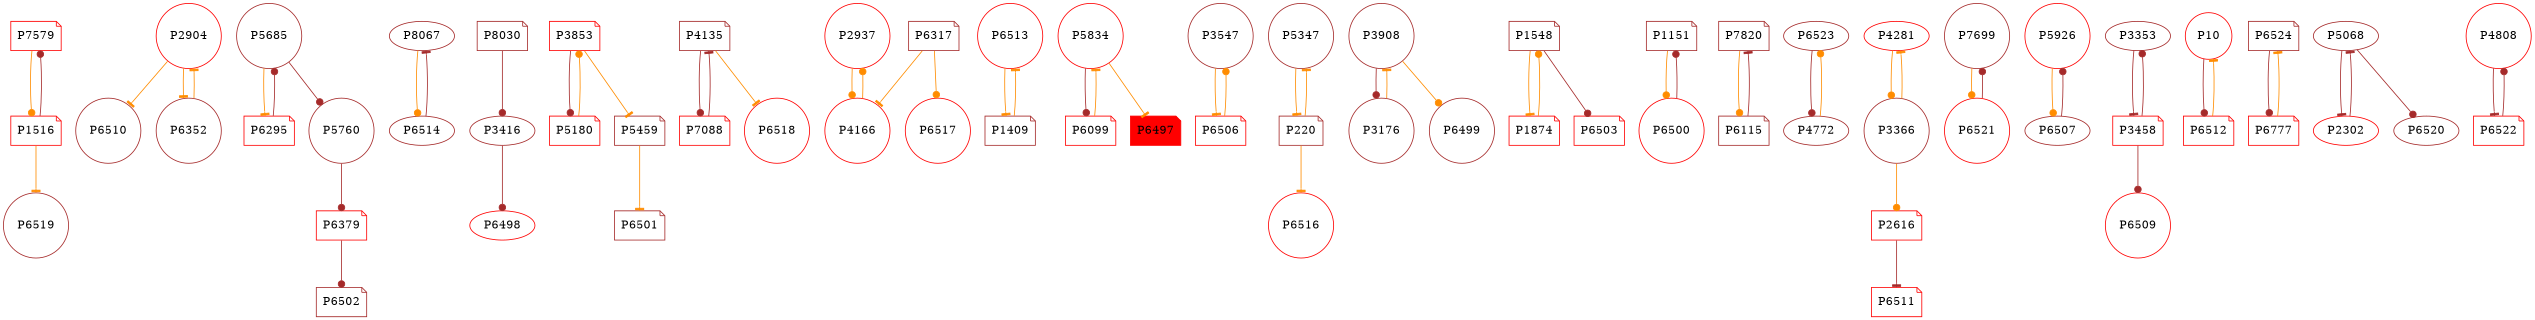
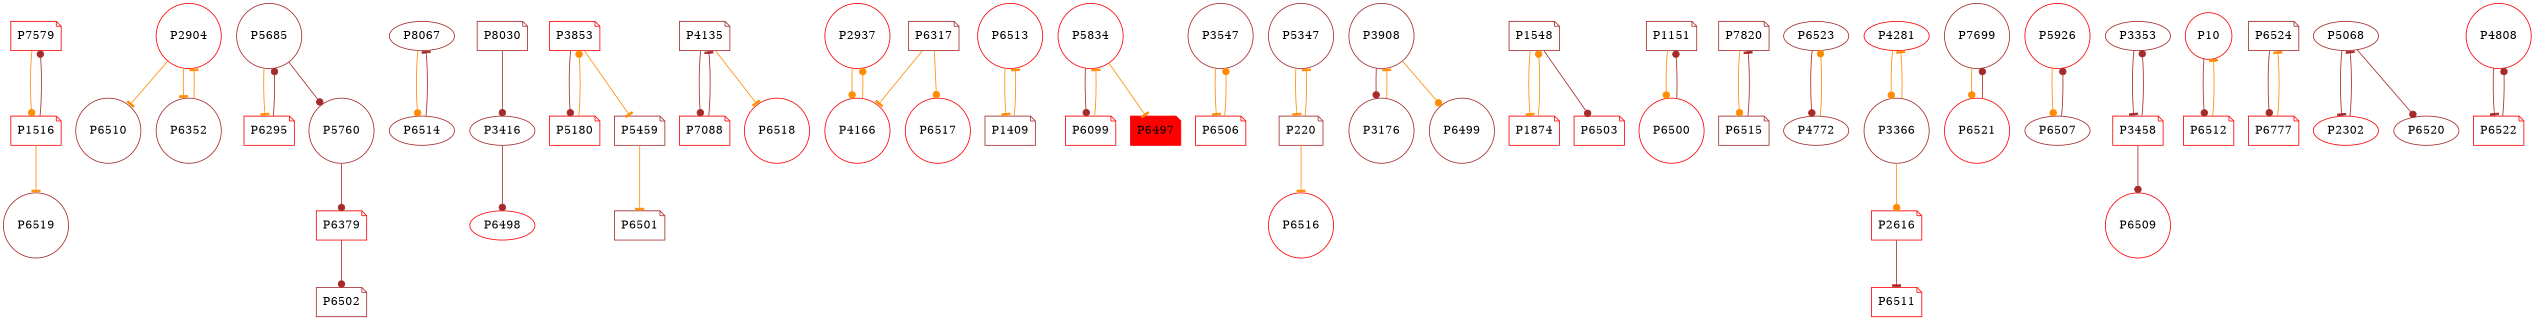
node "P6115": label "P6115" -> "P6515"
